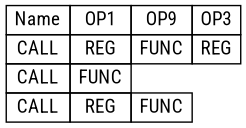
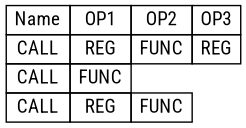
node "Name": text "OP9" -> "OP2"
